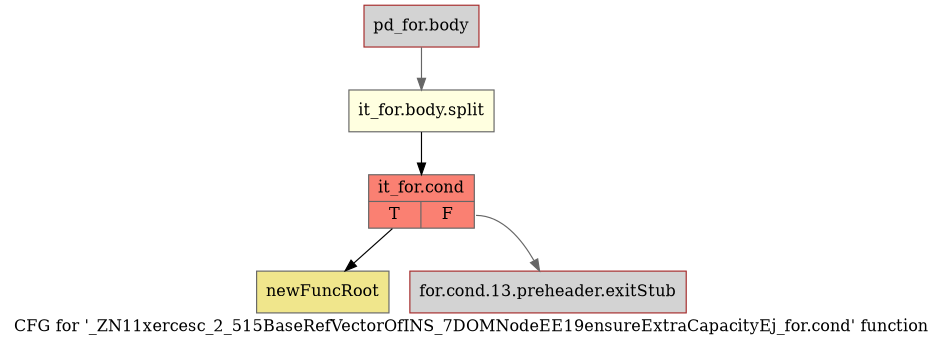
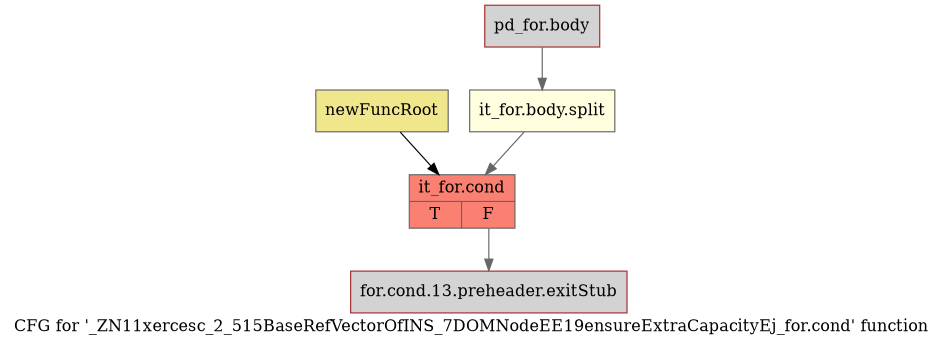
edge "it_for.body.split" -> "it_for.cond": color black -> gray40
edge "it_for.cond" -> "newFuncRoot": reversed
